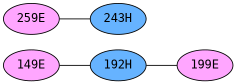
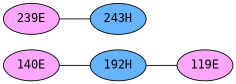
node "259E": label "259E" -> "239E"
node "149E": label "149E" -> "140E"
node "199E": label "199E" -> "119E"
